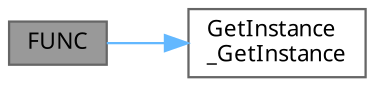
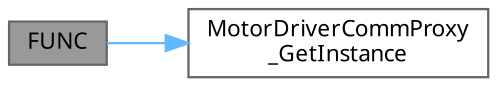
node "GetInstance _GetInstance": label "GetInstance _GetInstance" -> "MotorDriverCommProxy _GetInstance"
